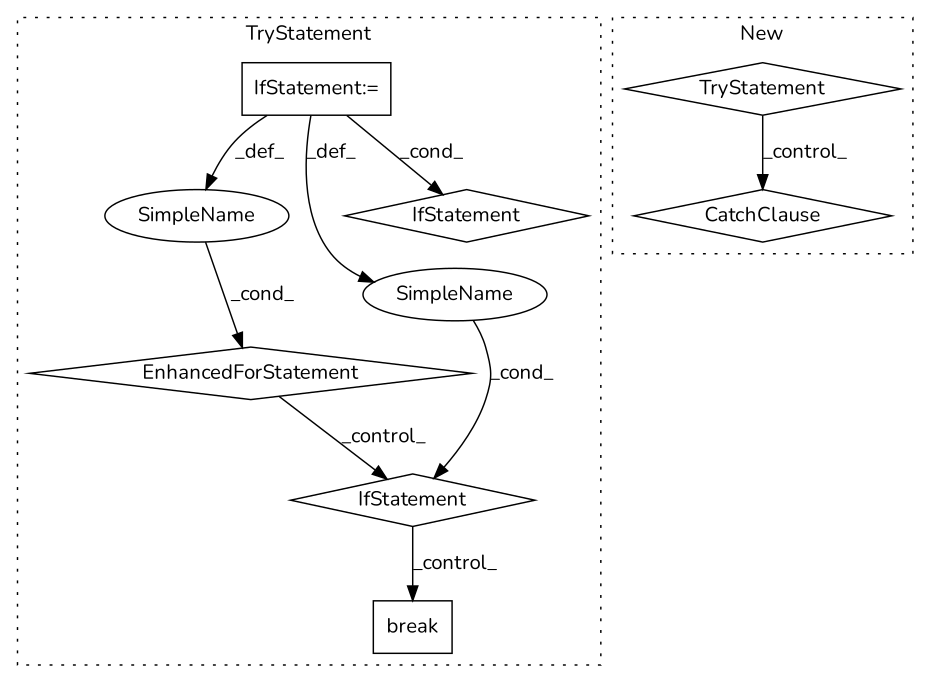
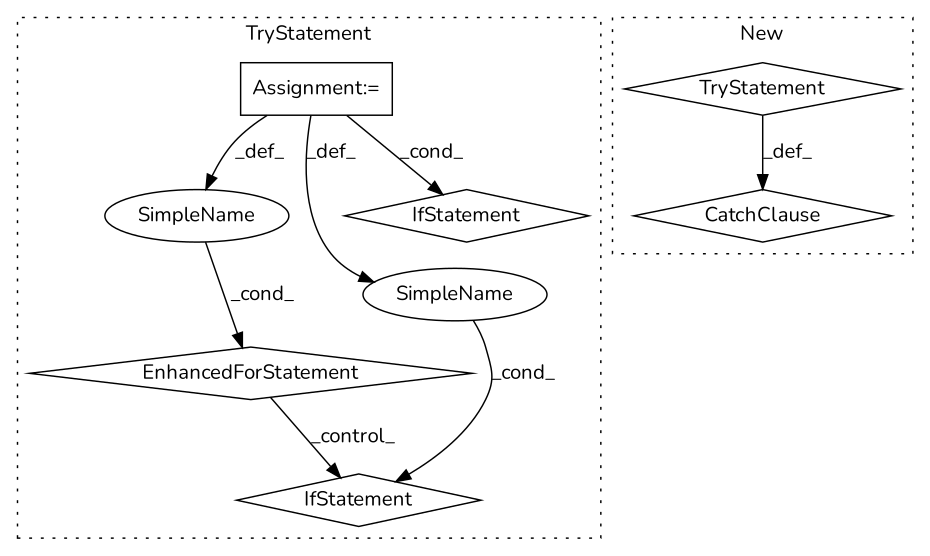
node "IfStatement:=": label "IfStatement:=" -> "Assignment:="
edge "TryStatement" -> "CatchClause": label "_control_" -> "_def_"
node "break": removed
